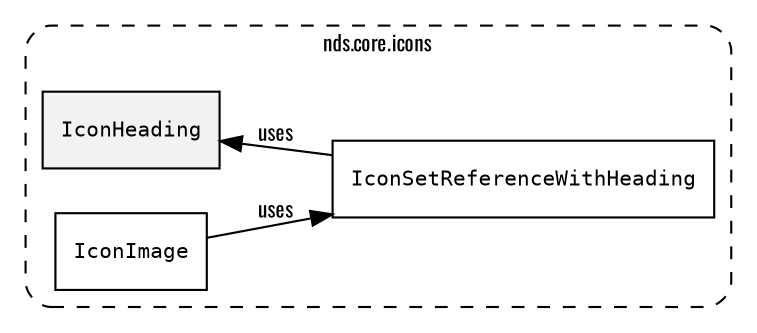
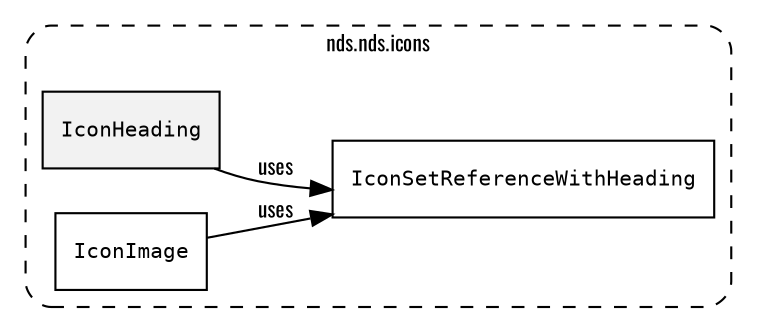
cluster "nds.core.icons": label "nds.core.icons" -> "nds.nds.icons"
edge "IconSetReferenceWithHeading" -> "IconHeading": reversed
